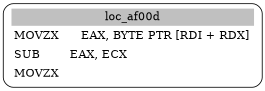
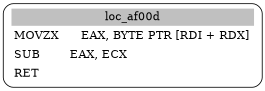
node "loc_af00d": text "MOVZX" -> "RET"
